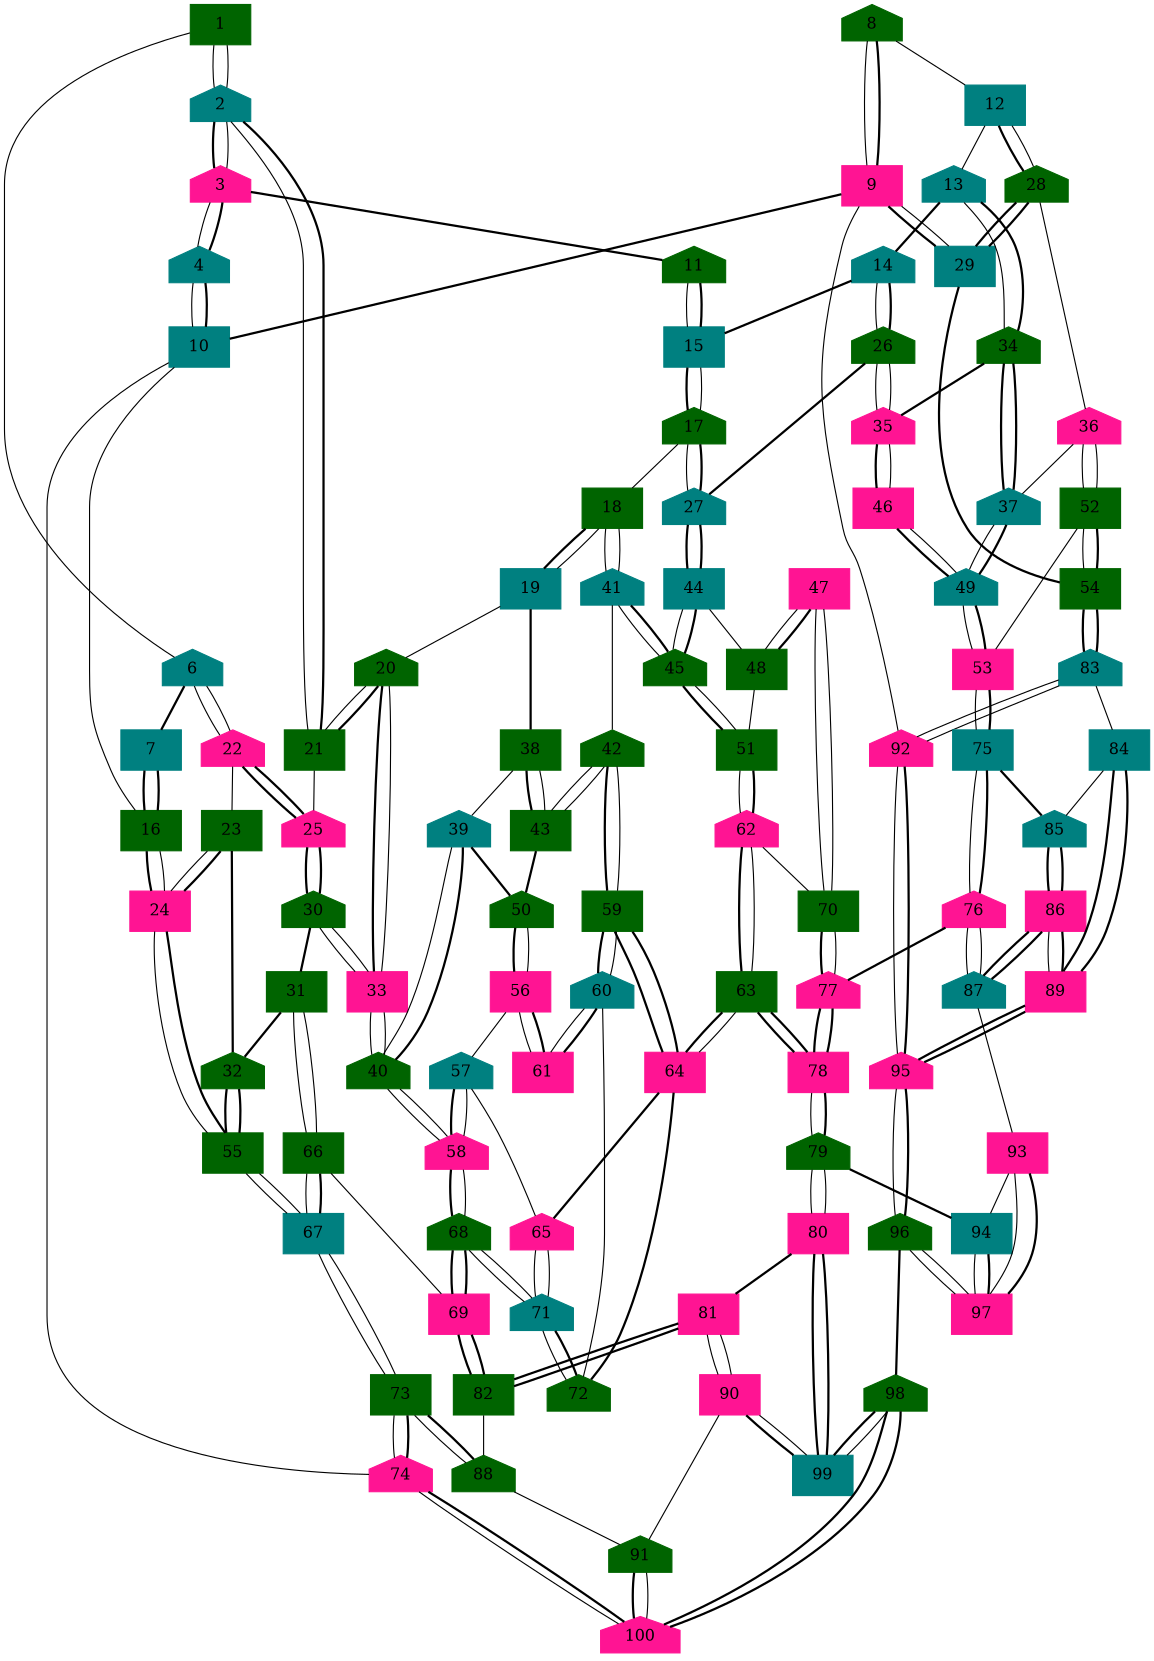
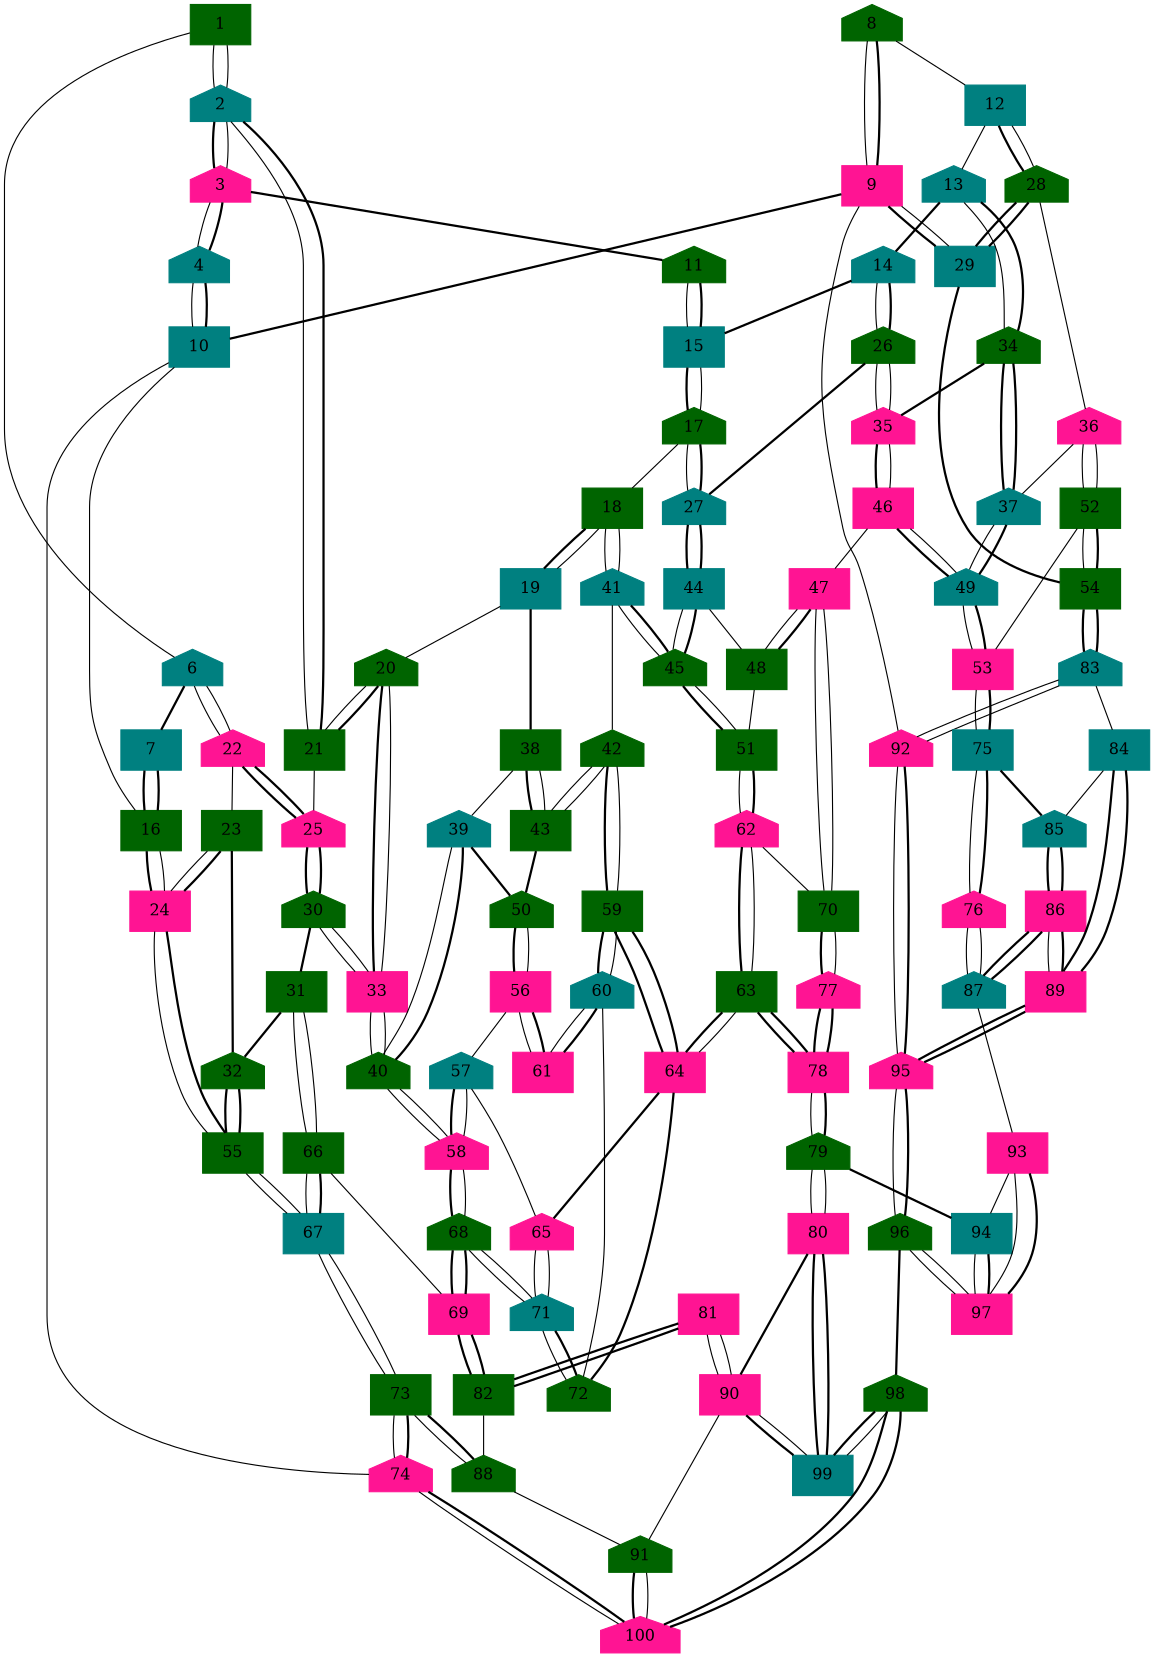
edge "46" -- "47": added
edge "76" -- "77": removed
edge "80" -- "81": now "80" -- "90"
